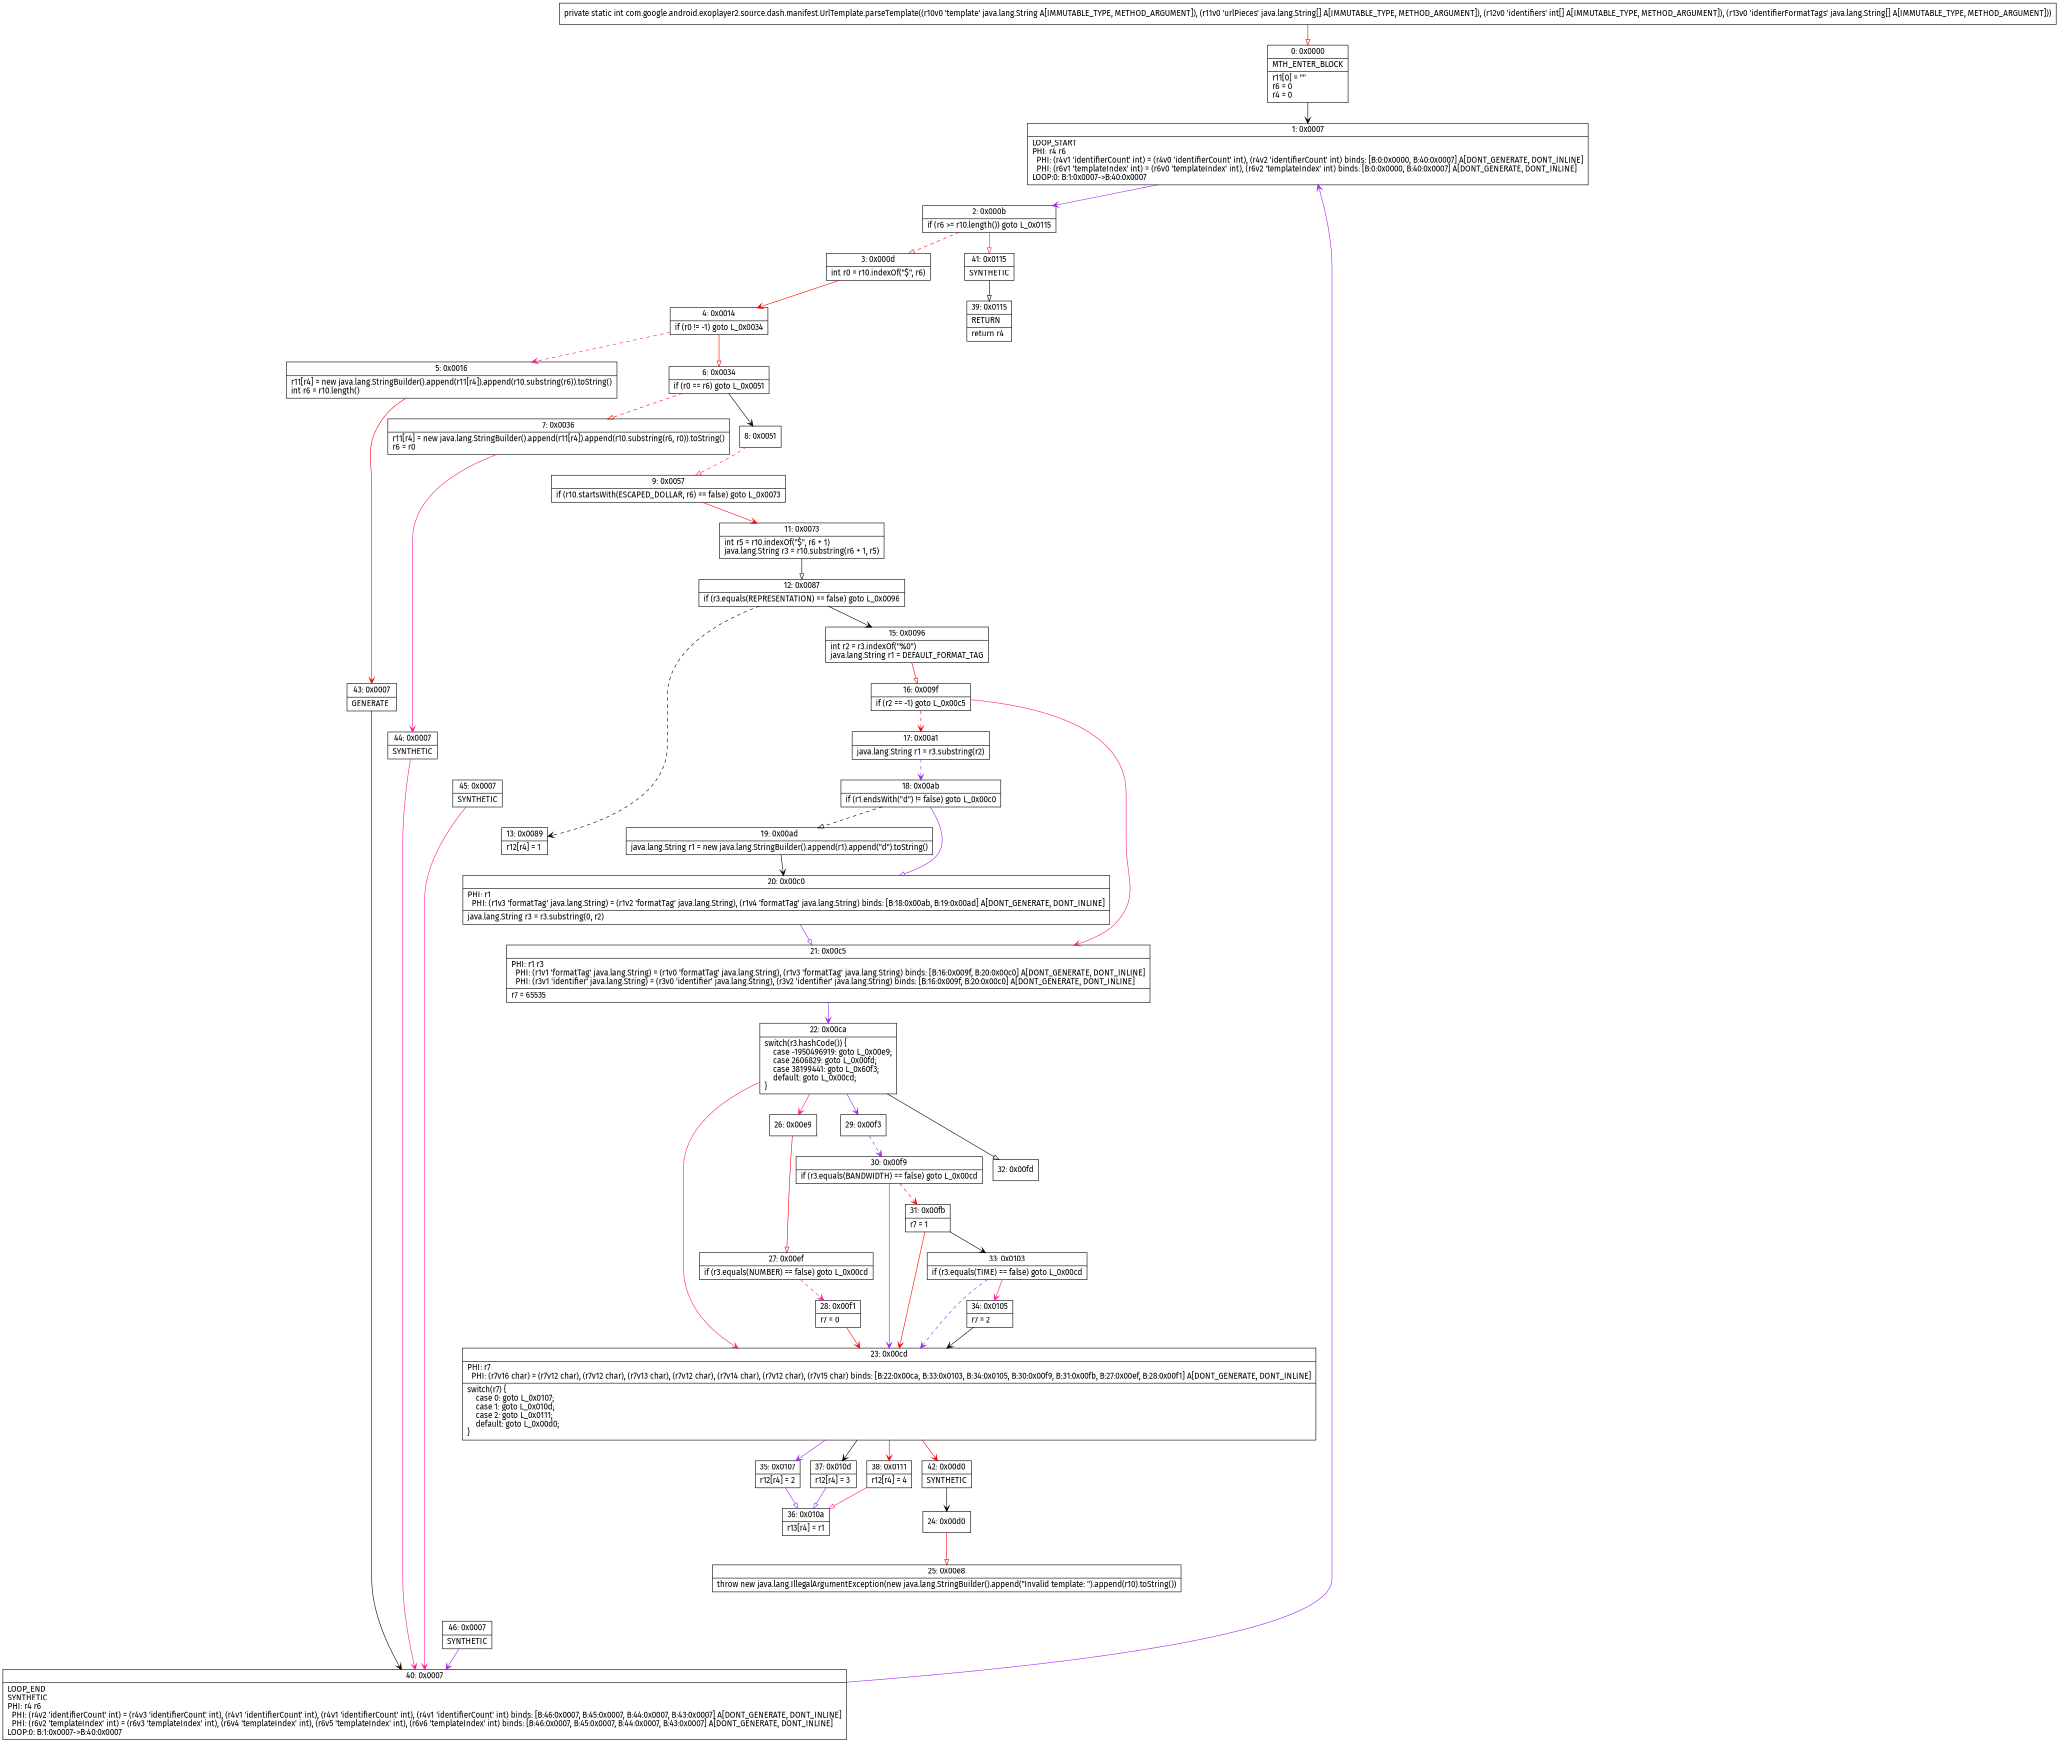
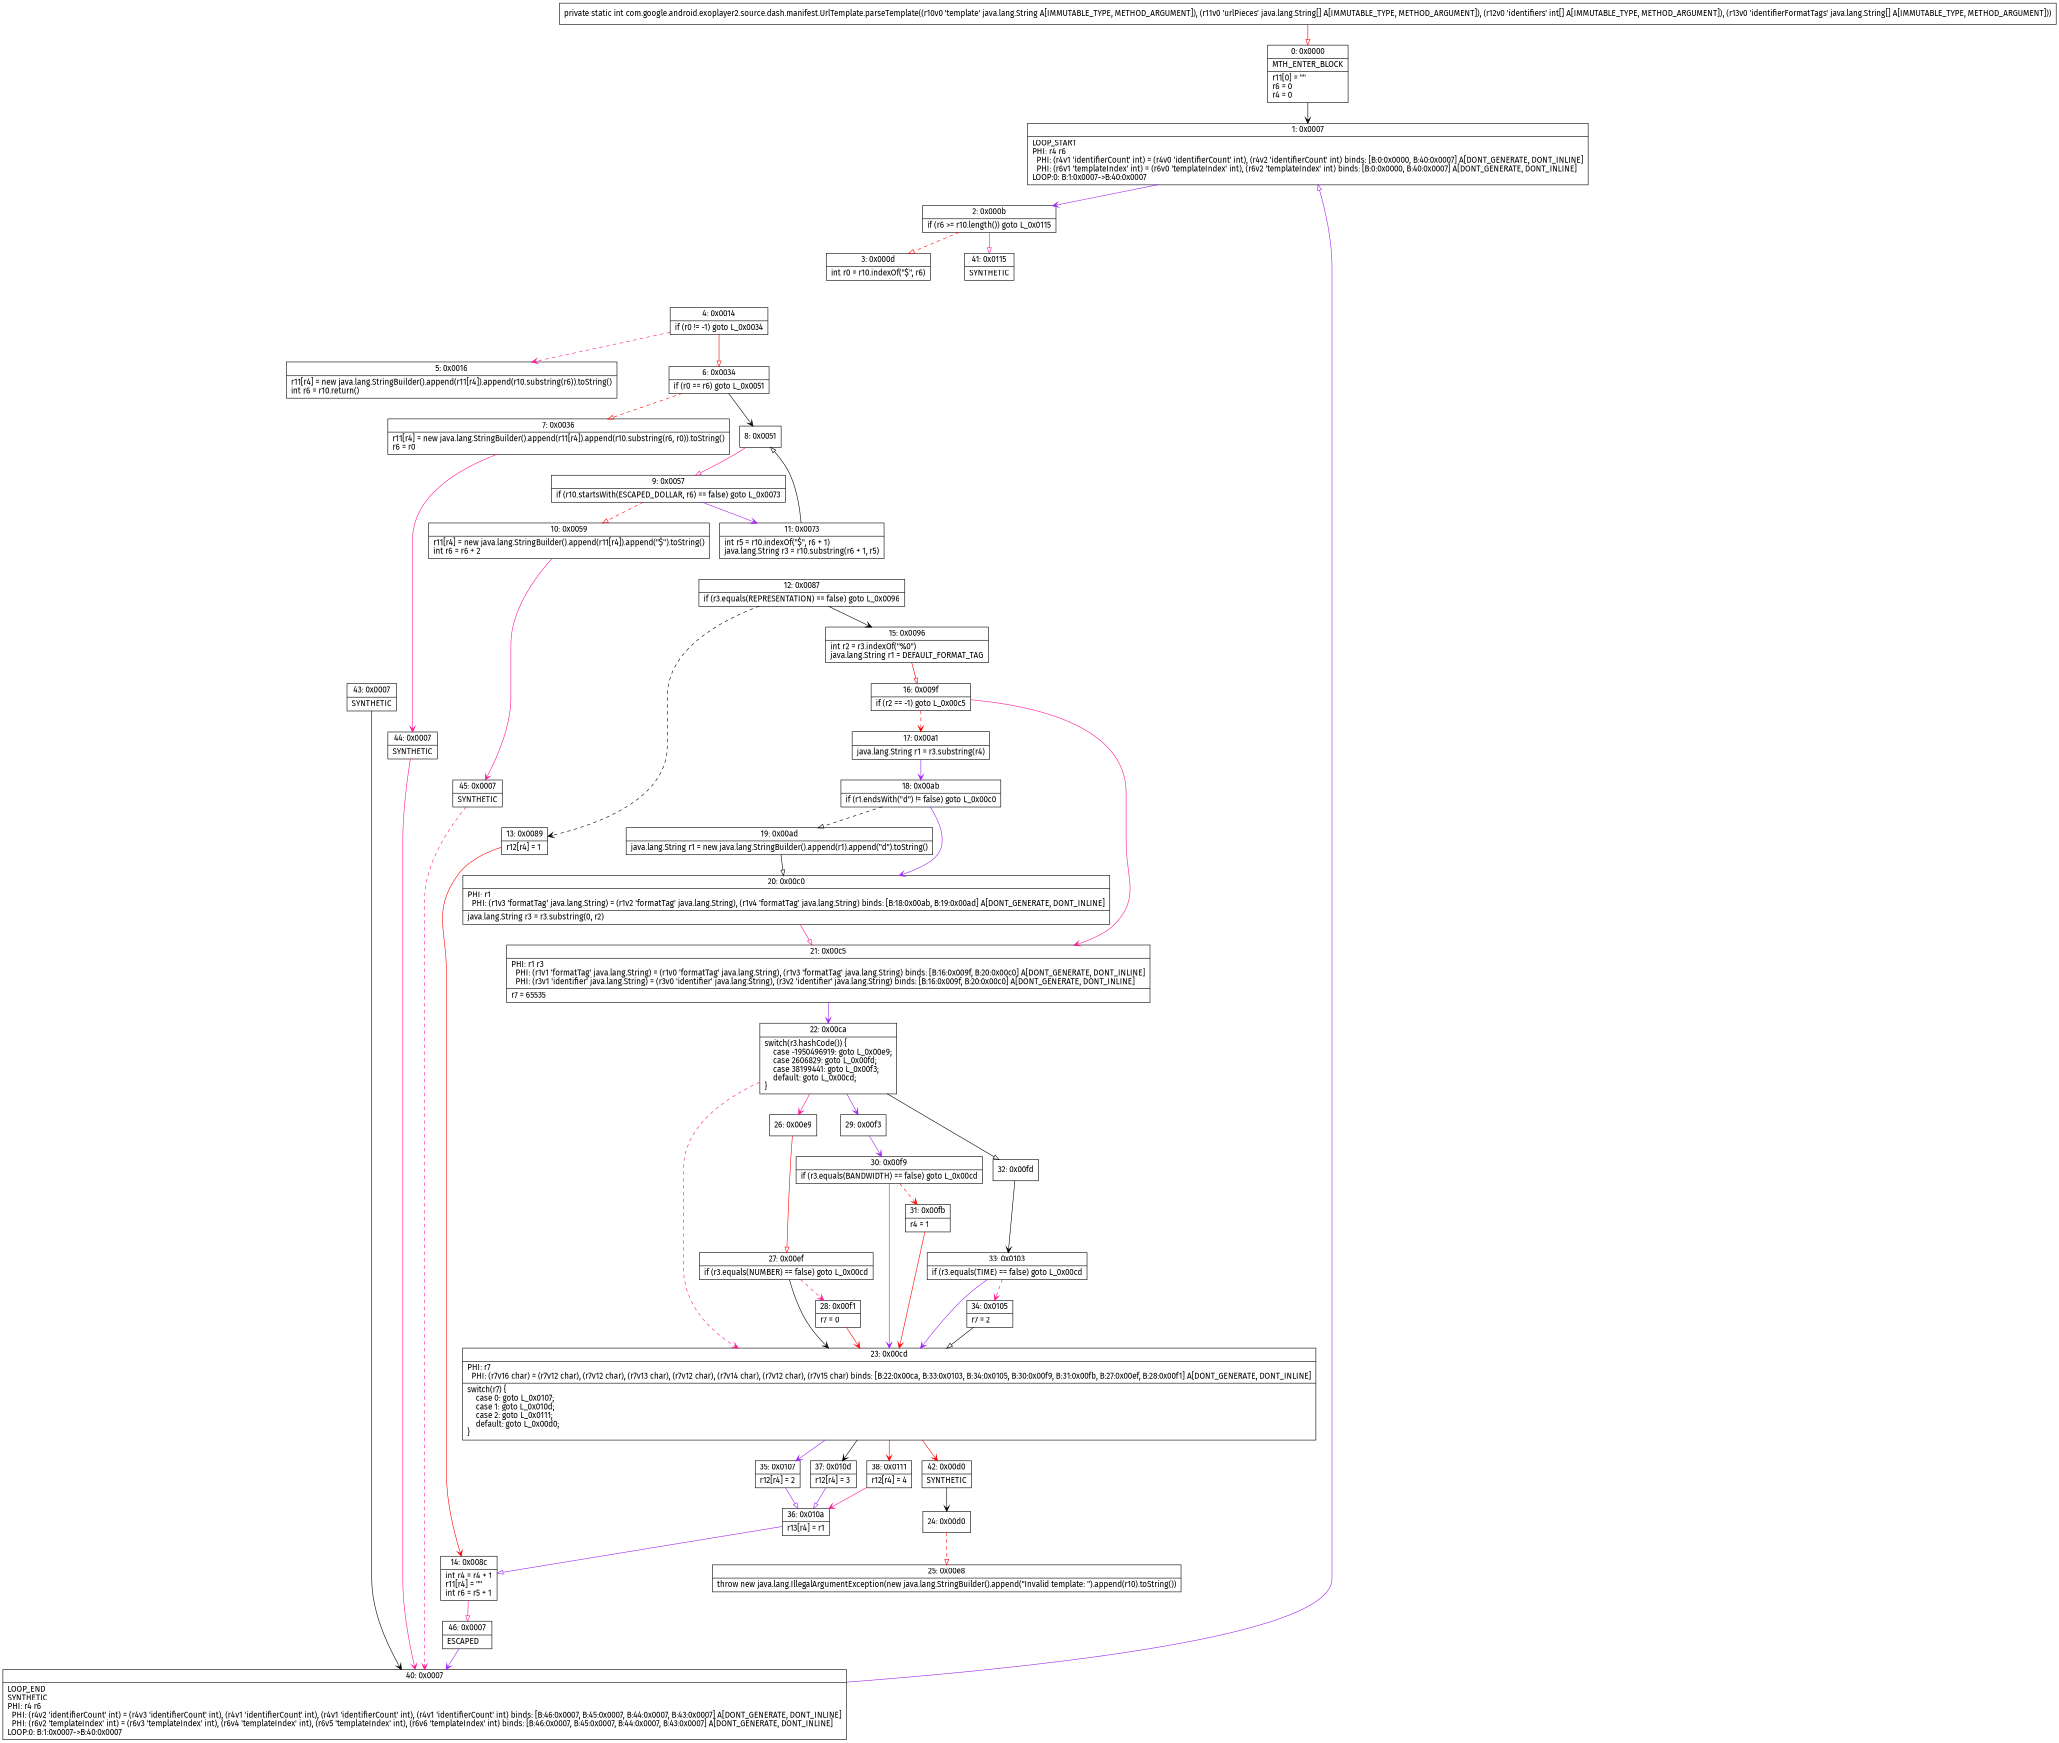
edge "3: 0x000d" -> "4: 0x0014": removed
node "39: 0x0115": removed
node "5: 0x0016": text "int r6 = r10.length()" -> "int r6 = r10.return()"
edge "8: 0x0051" -> "9: 0x0057": style dashed -> solid
edge "9: 0x0057" -> "11: 0x0073": color red -> purple
edge "5: 0x0016" -> "43: 0x0007": removed
node "10: 0x0059": added
edge "11: 0x0073" -> "12: 0x0087": now "11: 0x0073" -> "8: 0x0051"
node "43: 0x0007": text "GENERATE" -> "SYNTHETIC"
node "17: 0x00a1": text "java.lang.String r1 = r3.substring(r2)" -> "java.lang.String r1 = r3.substring(r4)"
edge "17: 0x00a1" -> "18: 0x00ab": style dashed -> solid
edge "18: 0x00ab" -> "20: 0x00c0": arrowhead onormal -> vee
edge "19: 0x00ad" -> "20: 0x00c0": arrowhead vee -> onormal
edge "20: 0x00c0" -> "21: 0x00c5": color purple -> deeppink
node "22: 0x00ca": text "case 38199441: goto L_0x60f3;" -> "case 38199441: goto L_0x00f3;"
edge "40: 0x0007" -> "1: 0x0007": arrowhead vee -> onormal
edge "29: 0x00f3" -> "30: 0x00f9": style dashed -> solid
edge "22: 0x00ca" -> "23: 0x00cd": style solid -> dashed
node "31: 0x00fb": text "r7 = 1" -> "r4 = 1"
edge "45: 0x0007" -> "40: 0x0007": style solid -> dashed
edge "31: 0x00fb" -> "33: 0x0103": now "32: 0x00fd" -> "33: 0x0103"
edge "33: 0x0103" -> "34: 0x0105": style solid -> dashed
edge "33: 0x0103" -> "23: 0x00cd": style dashed -> solid
edge "27: 0x00ef" -> "23: 0x00cd": added
edge "34: 0x0105" -> "23: 0x00cd": arrowhead vee -> onormal
edge "38: 0x0111" -> "36: 0x010a": arrowhead onormal -> vee
edge "24: 0x00d0" -> "25: 0x00e8": style solid -> dashed
node "14: 0x008c": added
node "46: 0x0007": text "SYNTHETIC" -> "ESCAPED"
